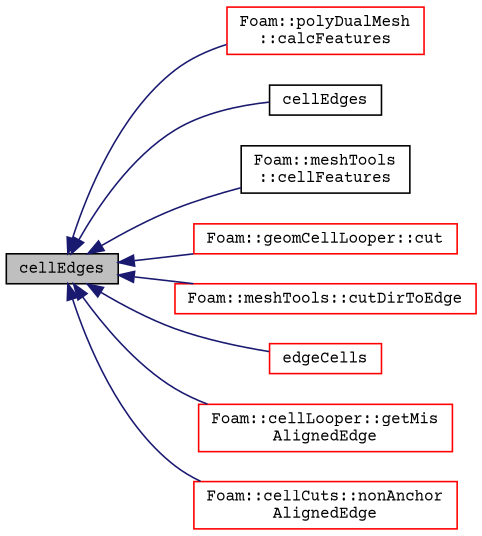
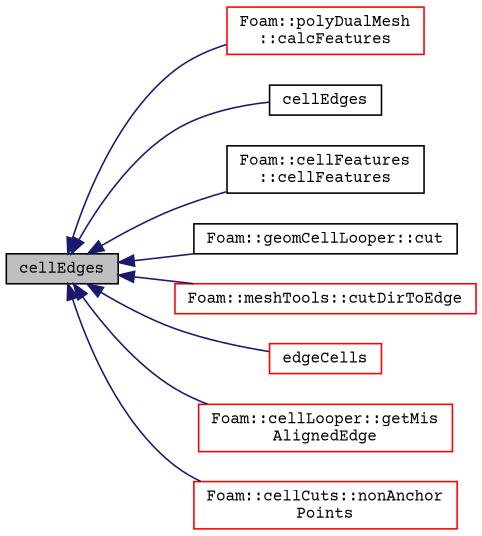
node "Foam::meshTools ::cellFeatures": label "Foam::meshTools ::cellFeatures" -> "Foam::cellFeatures ::cellFeatures"
node "Foam::geomCellLooper::cut": color red -> black
node "Foam::cellCuts::nonAnchor AlignedEdge": label "Foam::cellCuts::nonAnchor AlignedEdge" -> "Foam::cellCuts::nonAnchor Points"
